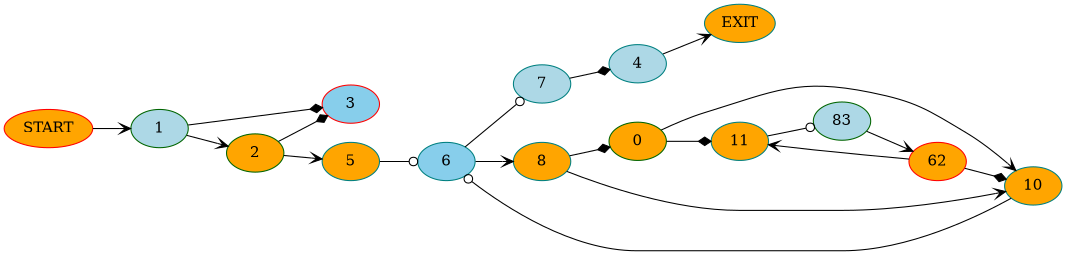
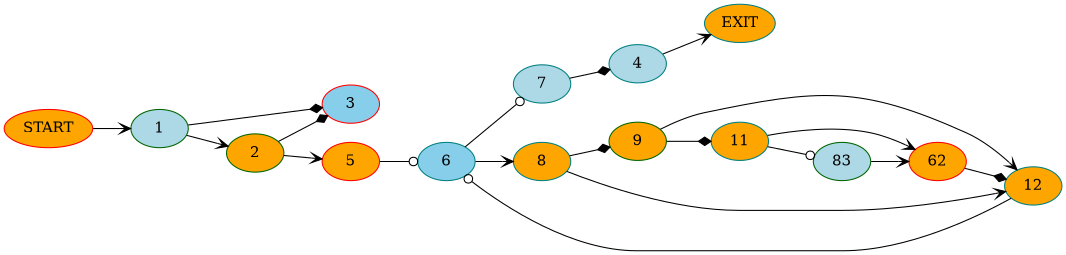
node "0": label "0" -> "9"
edge "62" -> "11": reversed
node "5": color teal -> red
node "10": label "10" -> "12"
